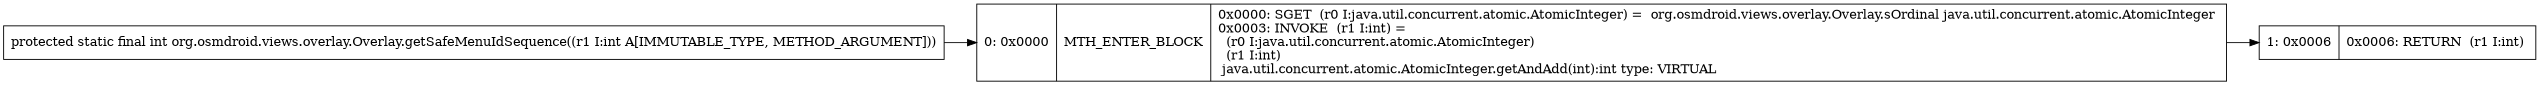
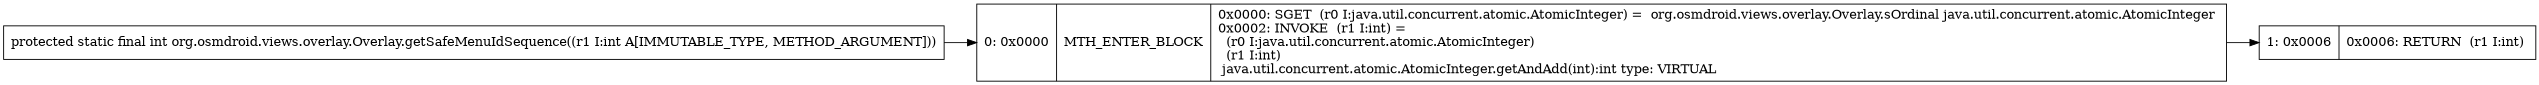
node "0: 0x0000": text "0x0003: INVOKE  (r1 I:int) =" -> "0x0002: INVOKE  (r1 I:int) ="
